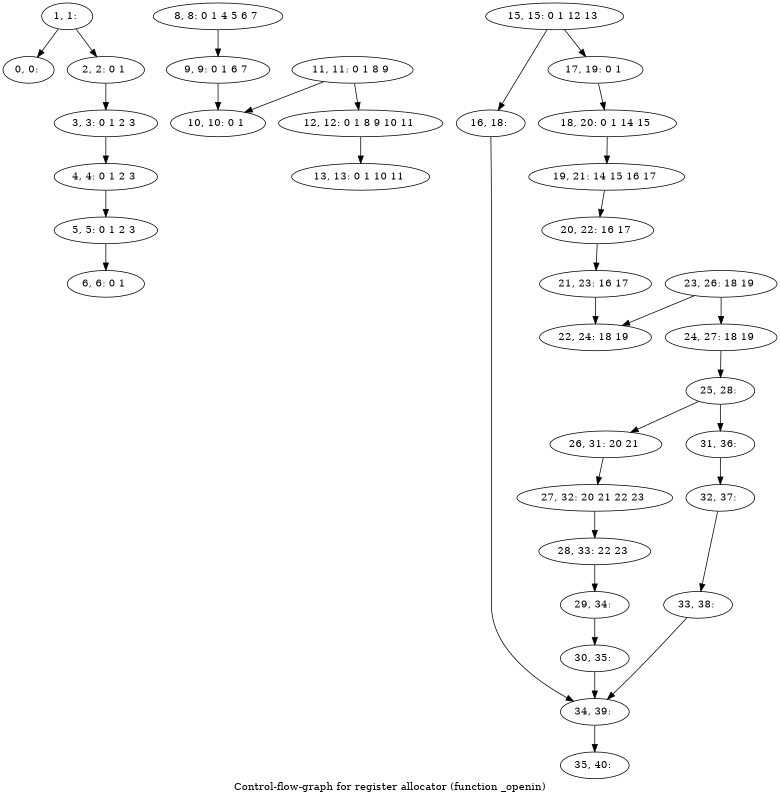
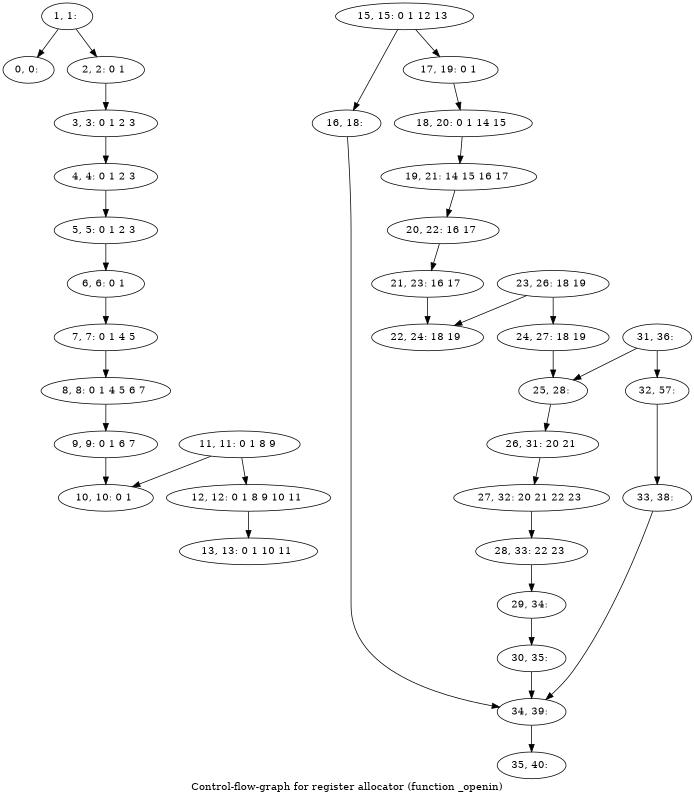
node "7, 7: 0 1 4 5": added
edge "25, 28:" -> "31, 36:": reversed
node "32, 37:": label "32, 37:" -> "32, 57:"
